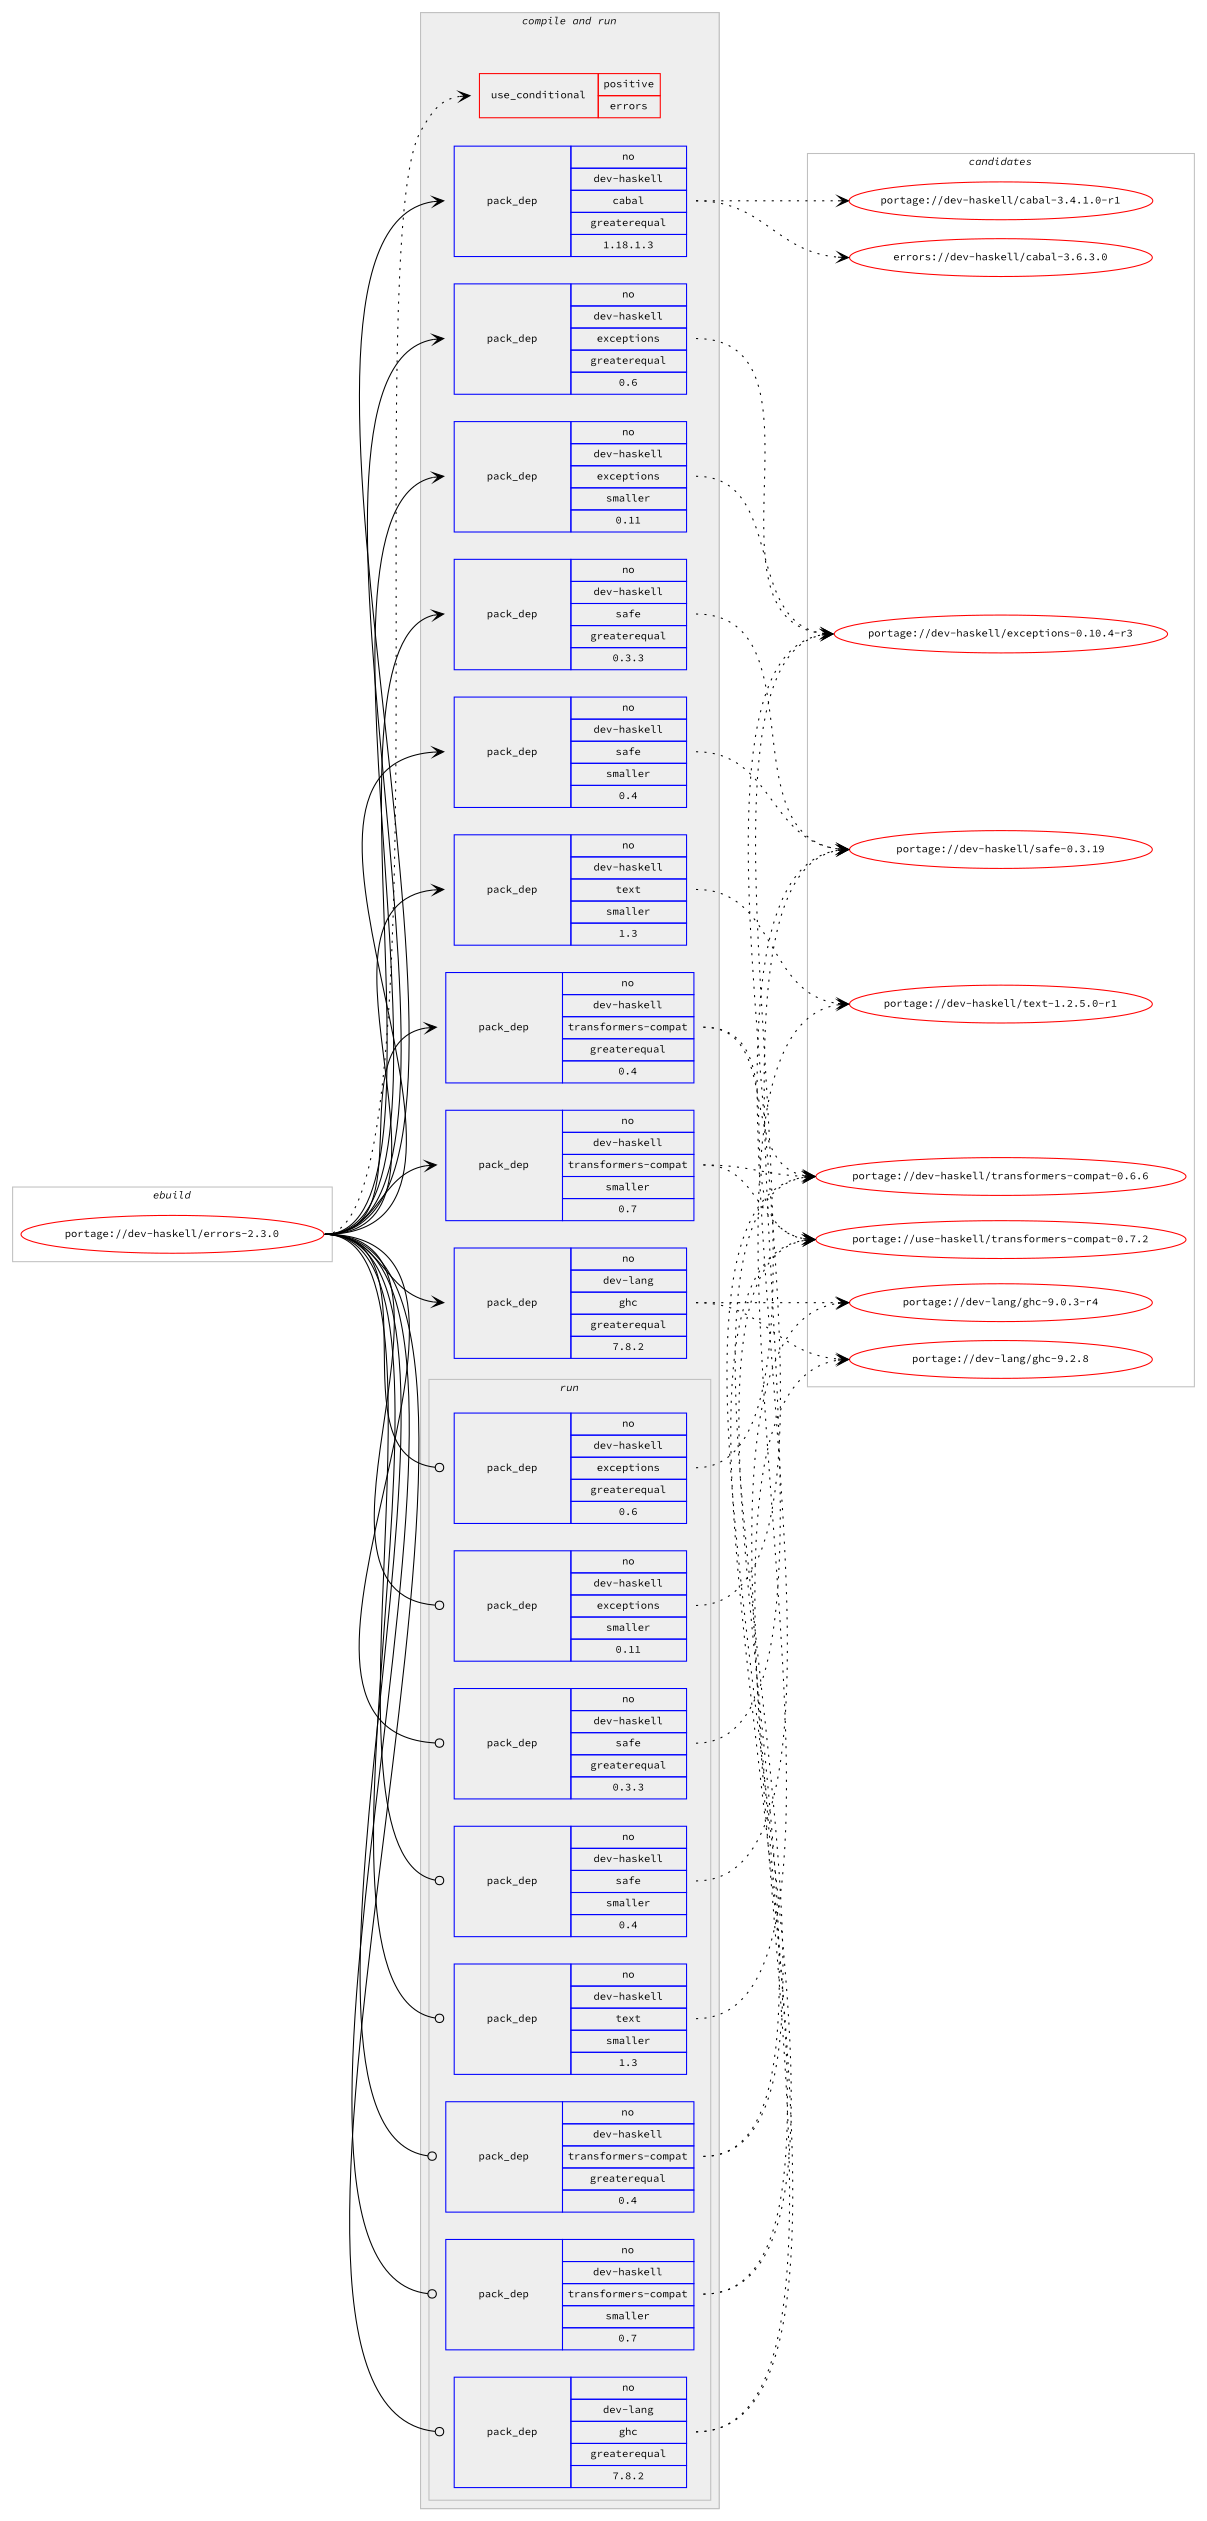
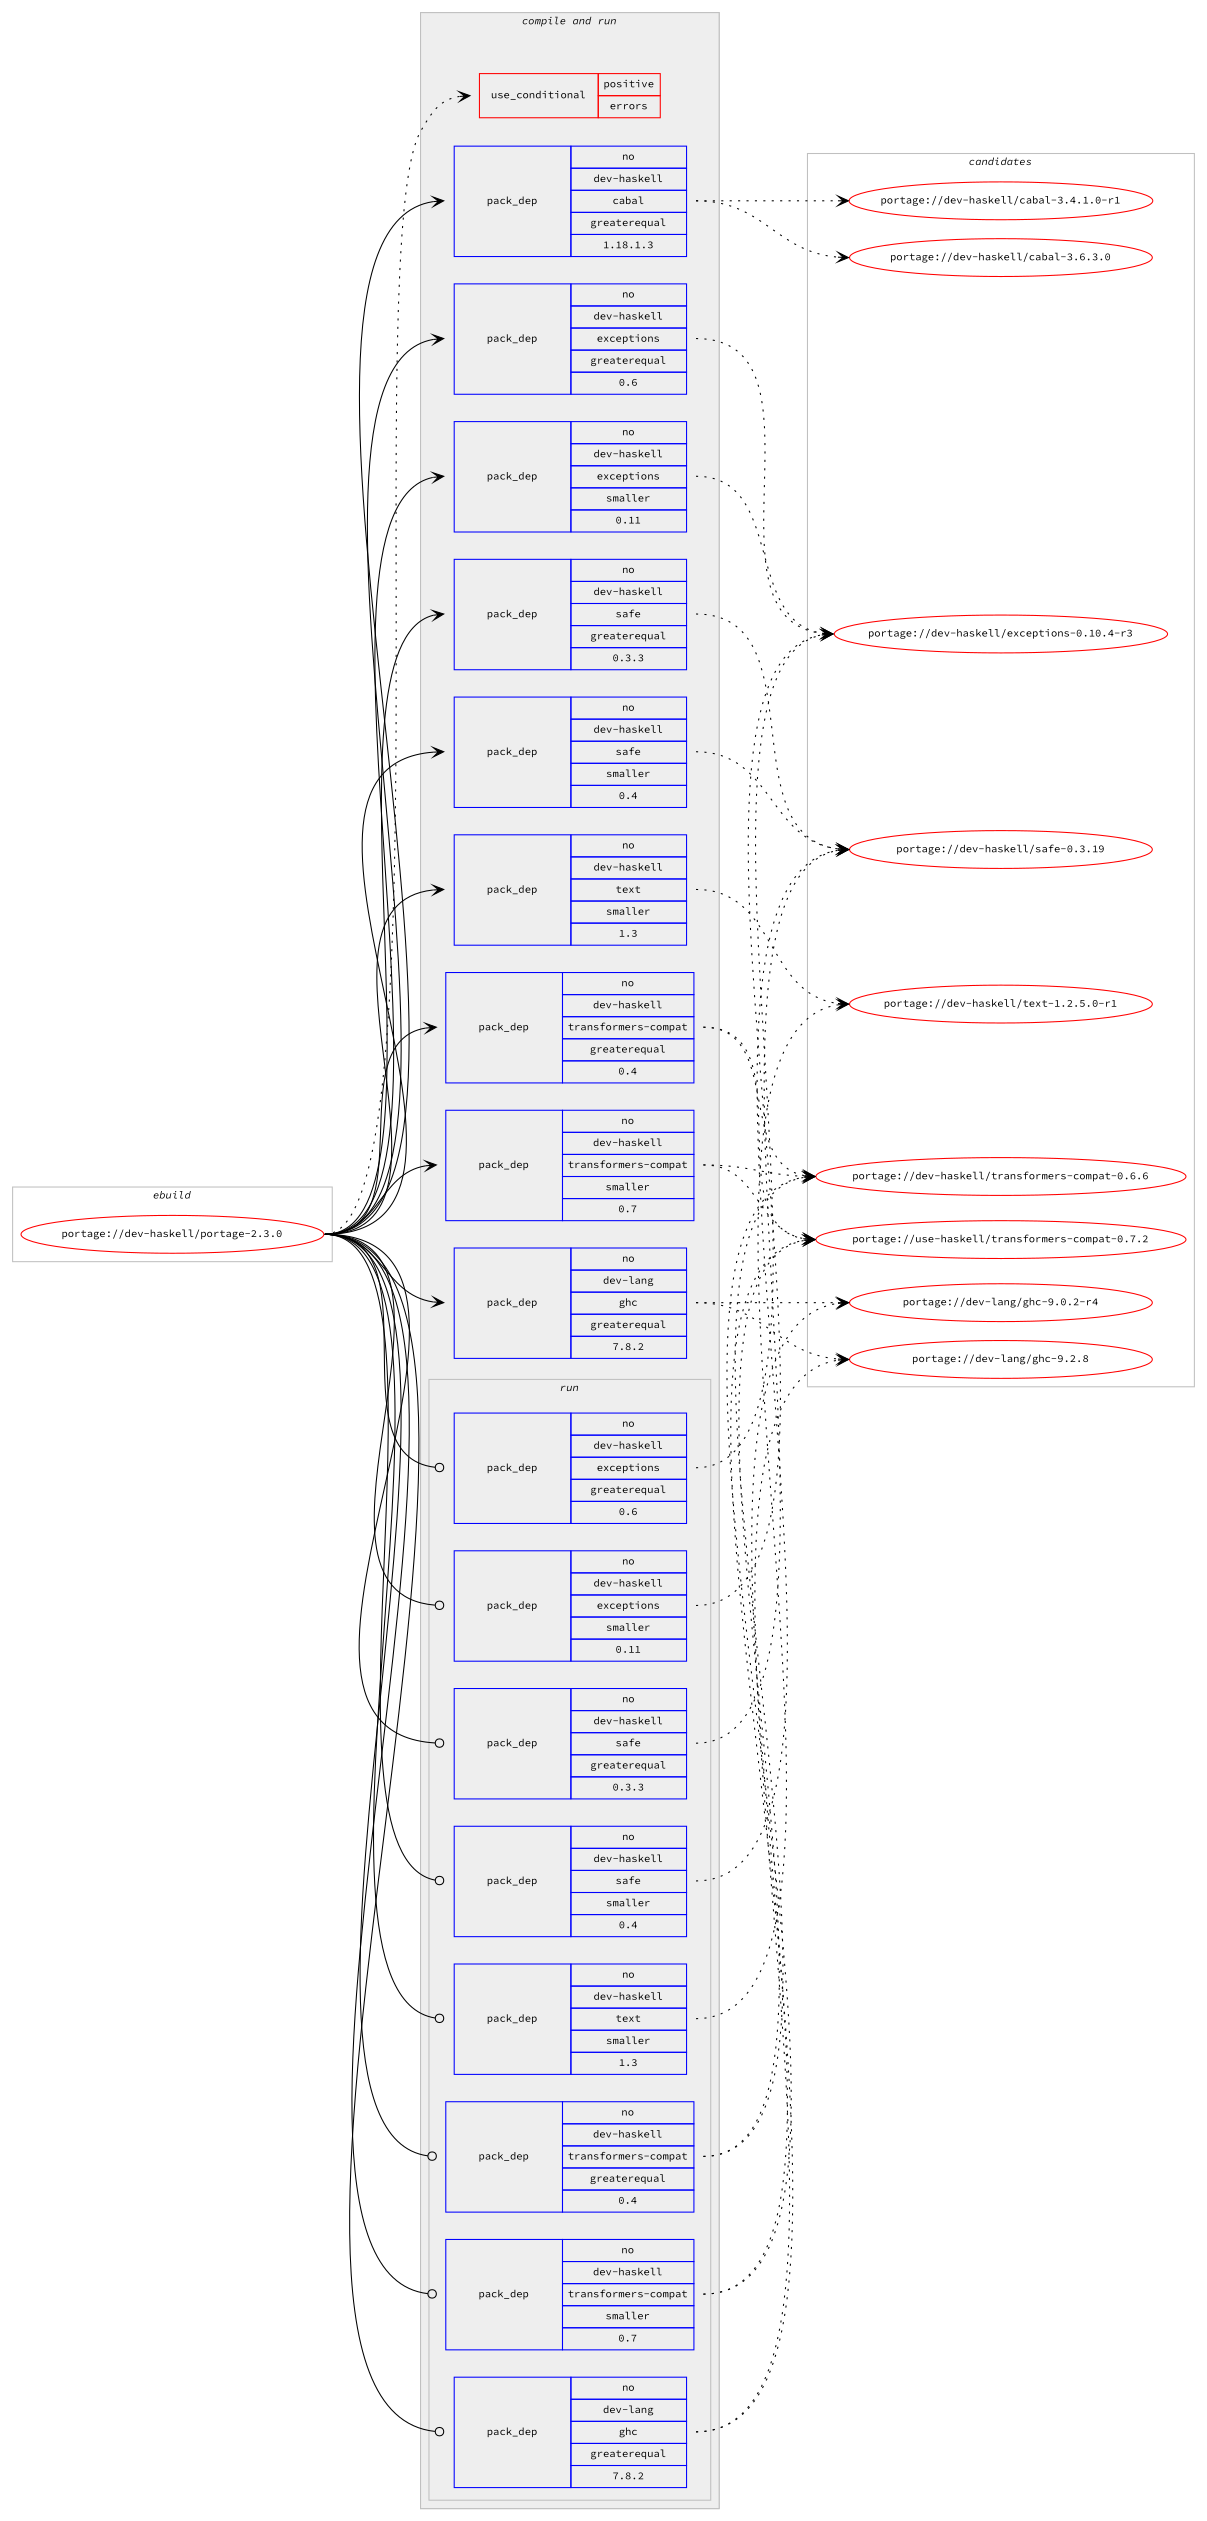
node "errors://dev-haskell/cabal-3.6.3.0": label "errors://dev-haskell/cabal-3.6.3.0" -> "portage://dev-haskell/cabal-3.6.3.0"
node "portage://dev-haskell/errors-2.3.0": label "portage://dev-haskell/errors-2.3.0" -> "portage://dev-haskell/portage-2.3.0"
node "portage://dev-lang/ghc-9.0.3-r4": label "portage://dev-lang/ghc-9.0.3-r4" -> "portage://dev-lang/ghc-9.0.2-r4"
